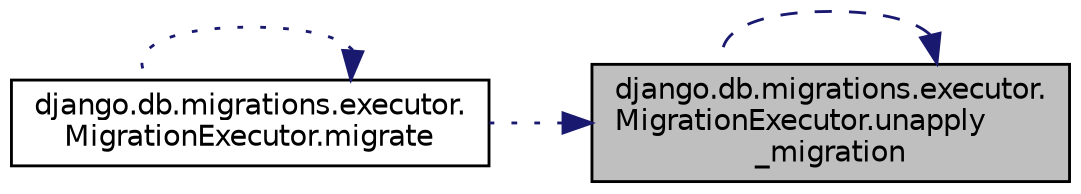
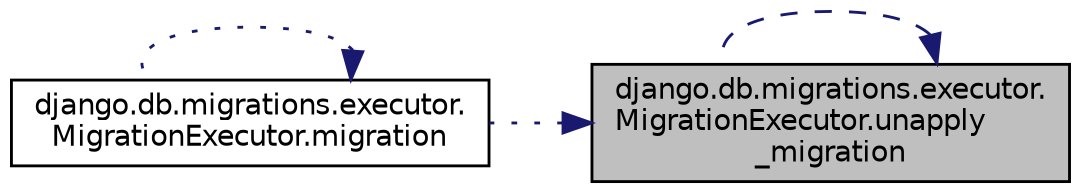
node "django.db.migrations.executor. MigrationExecutor.migrate": label "django.db.migrations.executor. MigrationExecutor.migrate" -> "django.db.migrations.executor. MigrationExecutor.migration"
